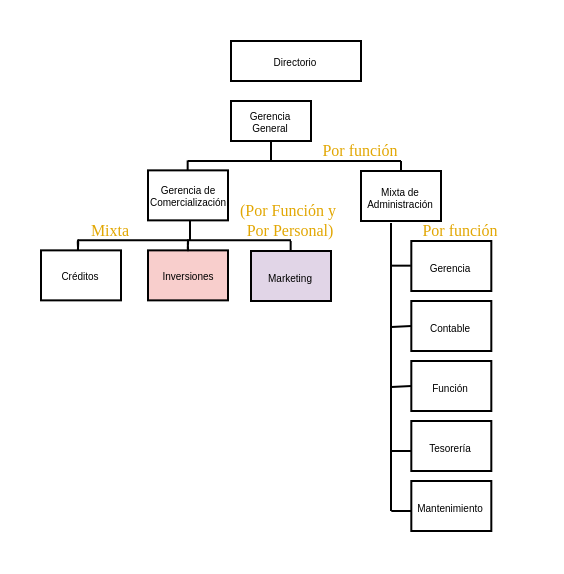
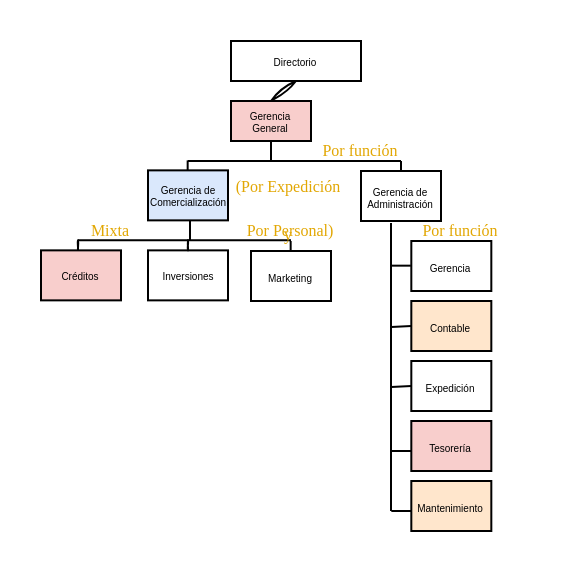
edge "Directorio" -- "Gerencia General": added
node "Gerencia General": fillcolor #ffffff -> #f8cecc
node "Gerencia de Comercialización": fillcolor #ffffff -> #dae8fc
node "Mixta de Administración": label "Mixta de Administración" -> "Gerencia de Administración"
node "(Por Función y": label "(Por Función y" -> "(Por Expedición y"
node "Créditos": fillcolor #ffffff -> #f8cecc
node "Inversiones": fillcolor #f8cecc -> #ffffff
node "Marketing": fillcolor #e1d5e7 -> #ffffff
node "Contable": fillcolor #ffffff -> #ffe6cc
node "Función": label "Función" -> "Expedición"
node "Tesorería": fillcolor #ffffff -> #f8cecc
node "Mantenimiento": fillcolor #ffffff -> #ffe6cc
